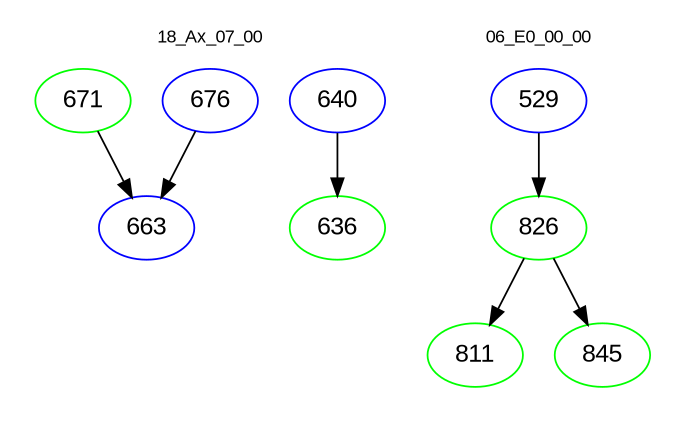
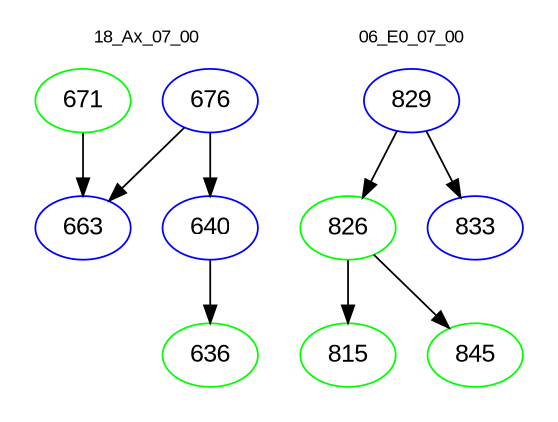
cluster "06_E0_00_00": label "06_E0_00_00" -> "06_E0_07_00"
node "529": label "529" -> "829"
edge "676" -> "640": added
node "833": added
node "811": label "811" -> "815"
